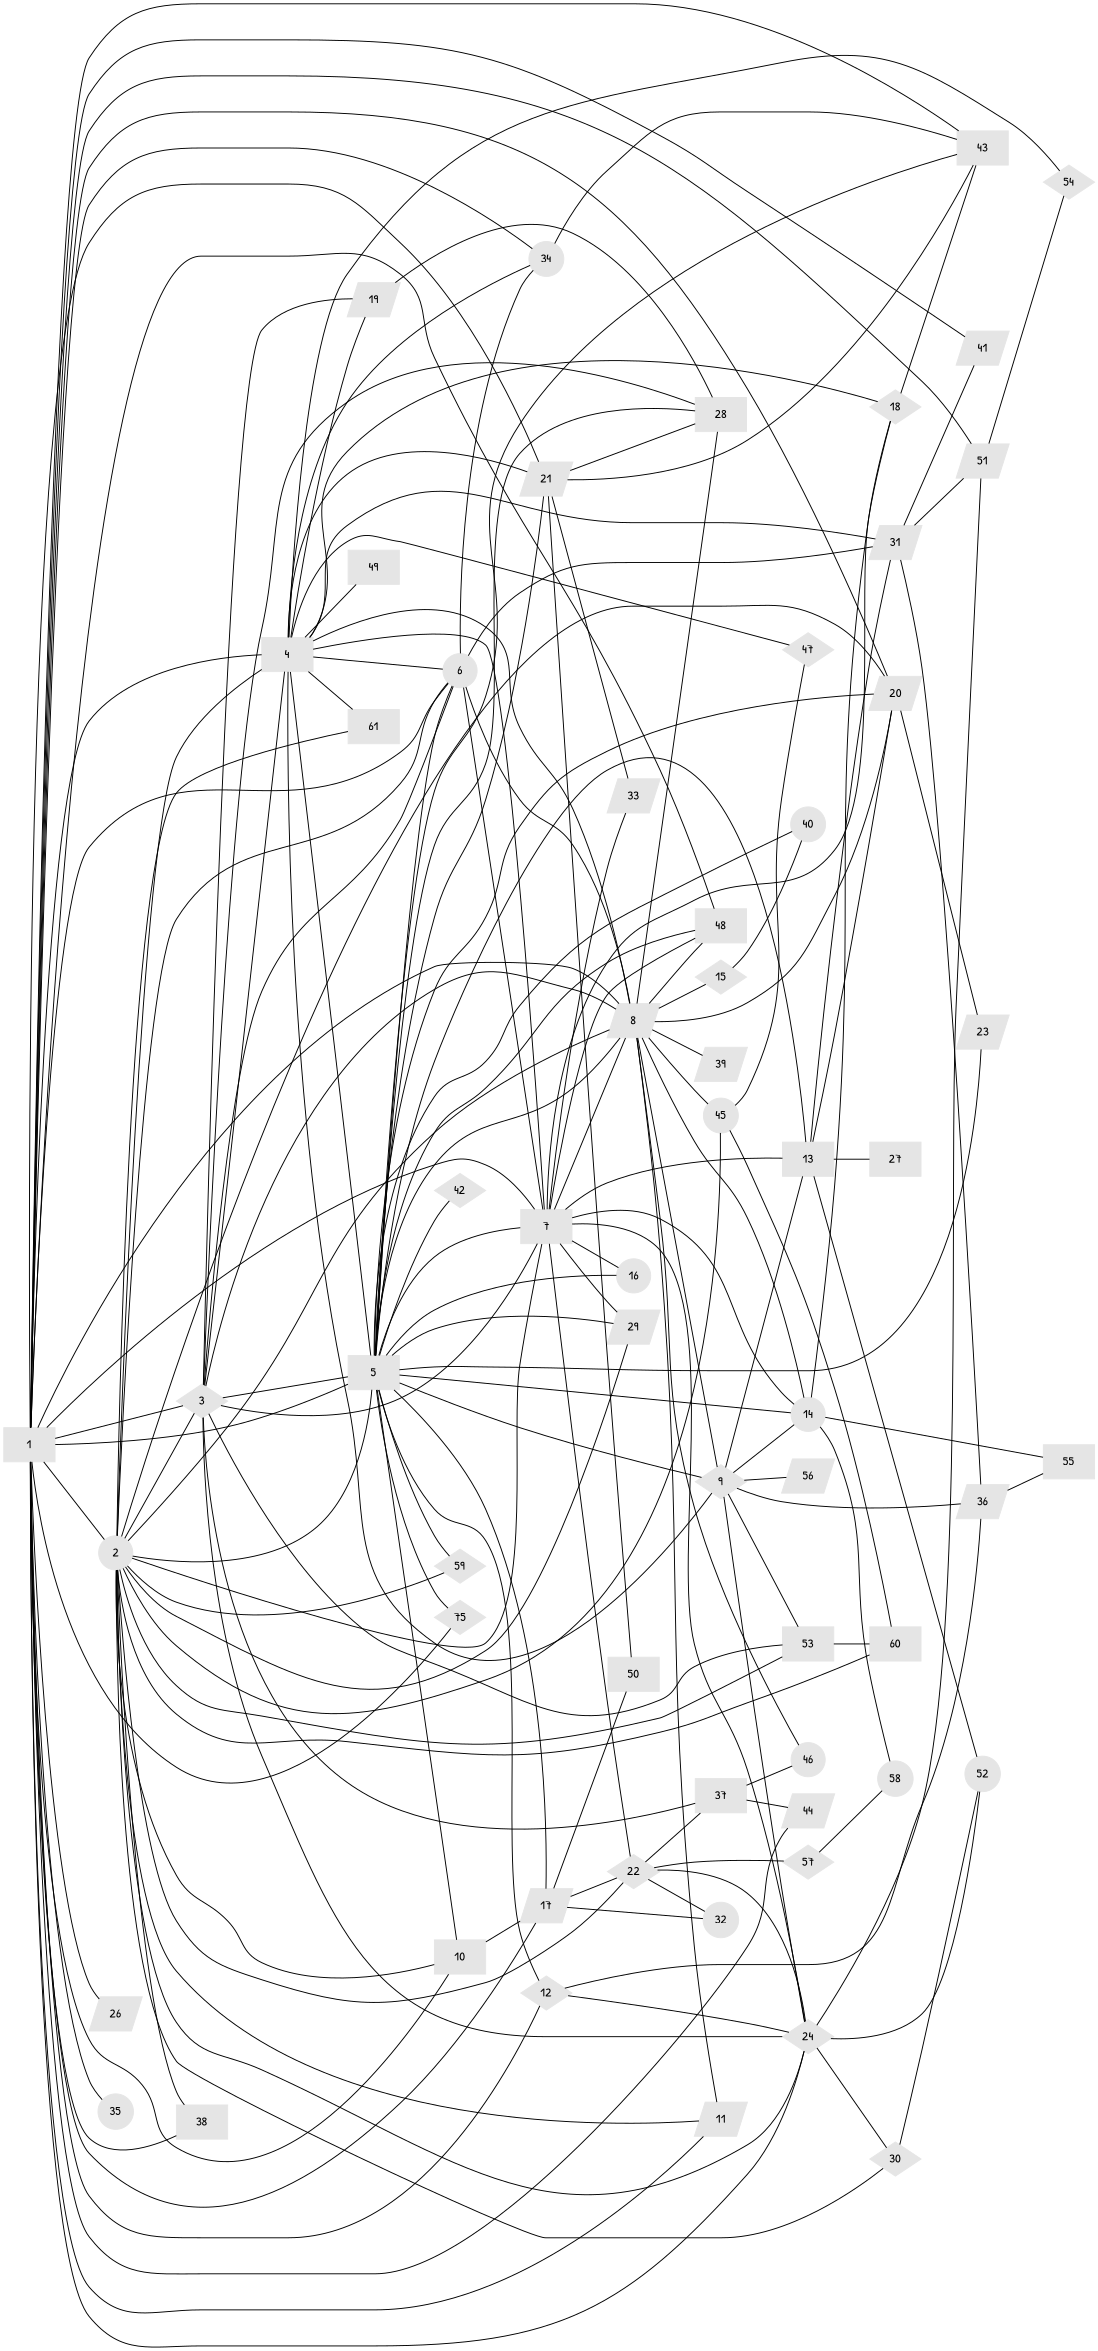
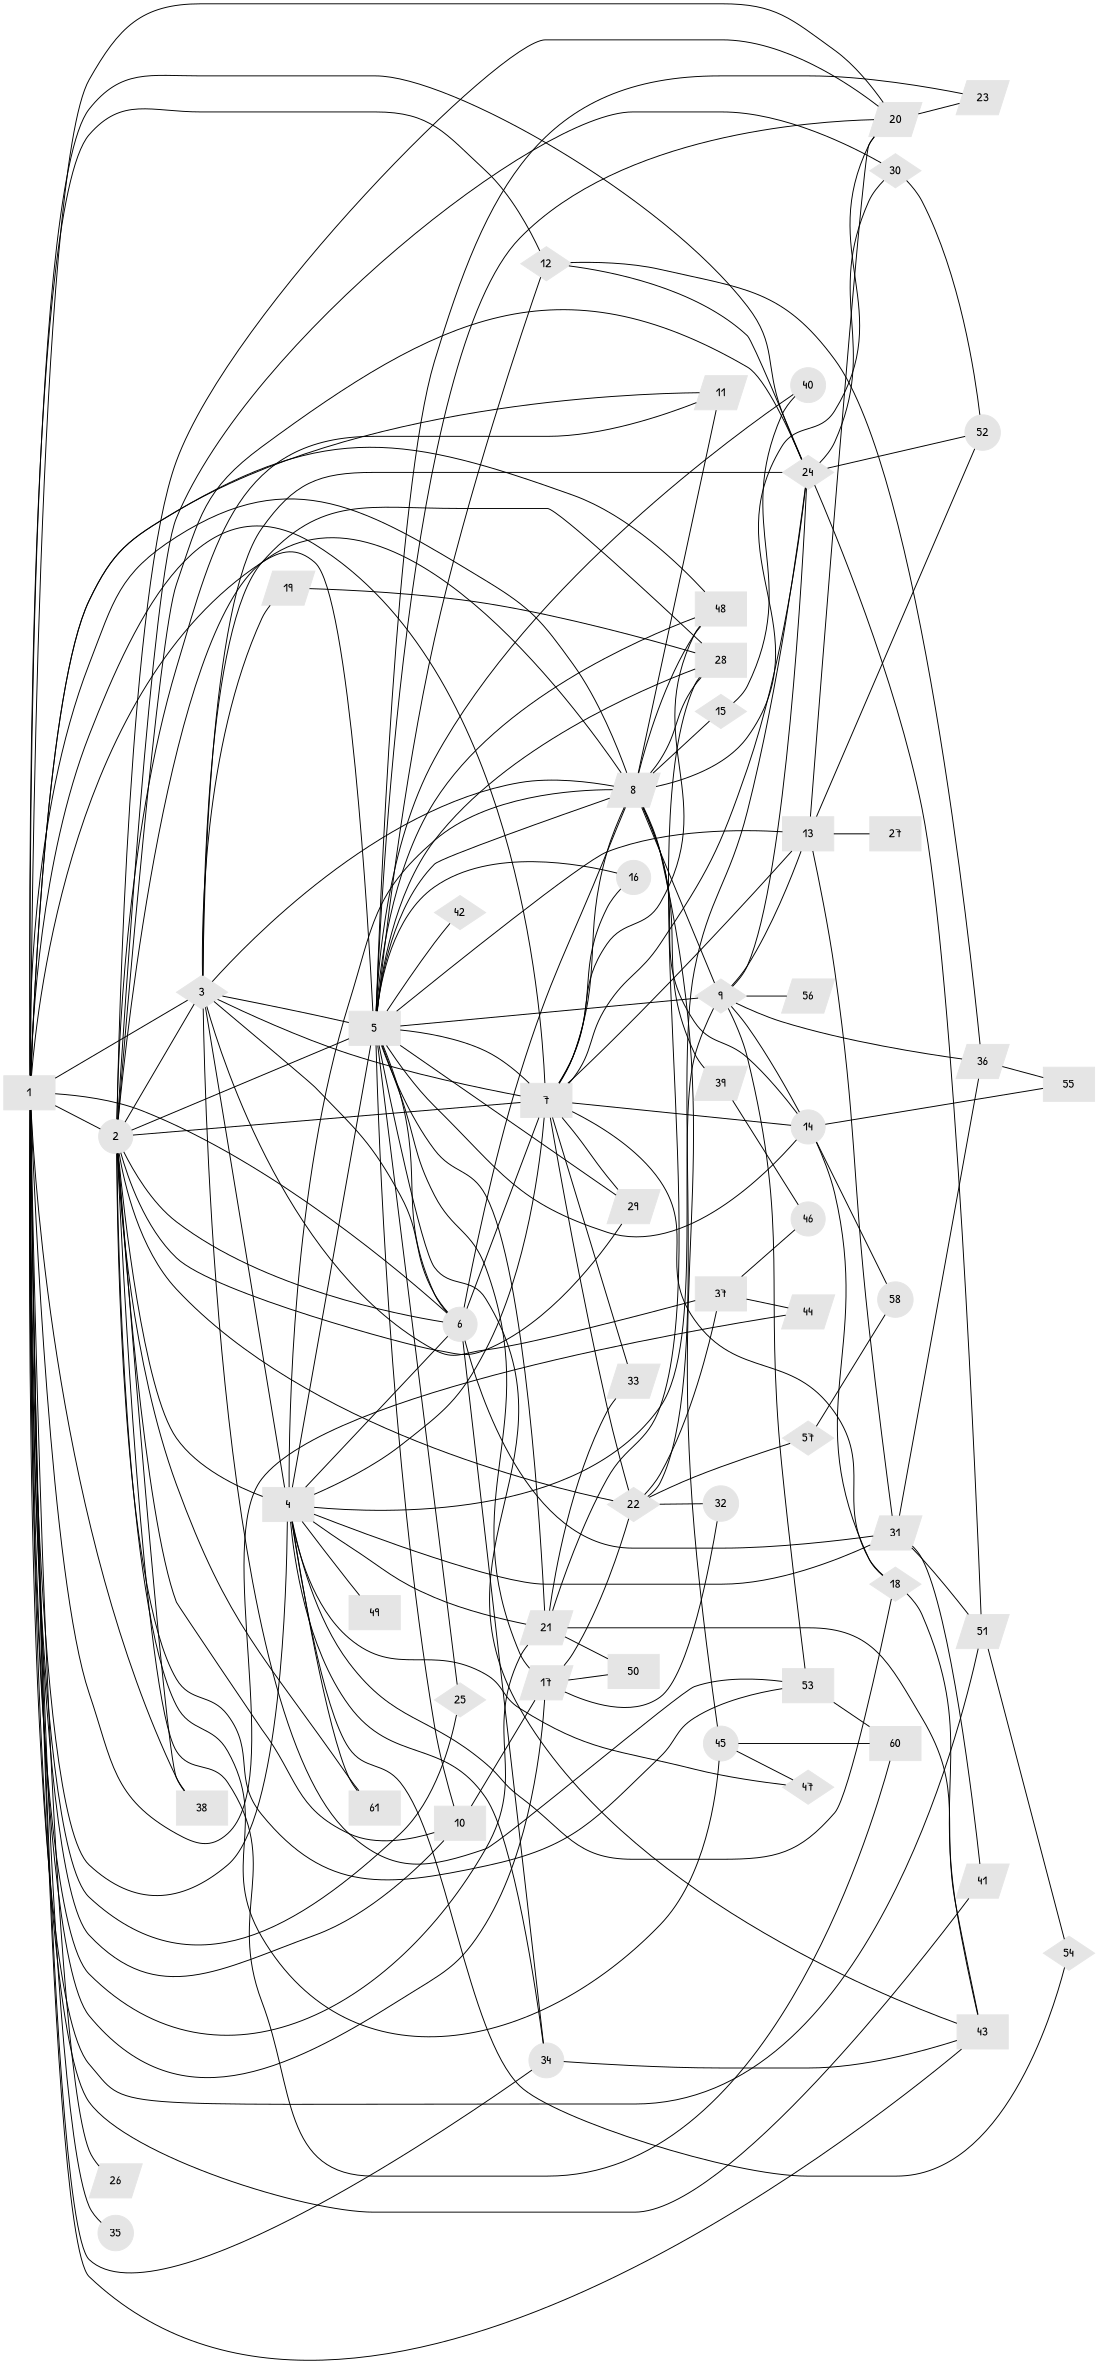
edge "19" -- "4": removed
edge "8" -- "46": now "39" -- "46"
node "59": removed
node "75": label "75" -> "25"
